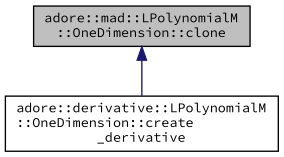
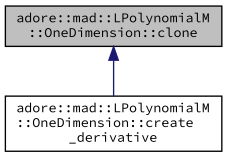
node "adore::derivative::LPolynomialM ::OneDimension::create _derivative": label "adore::derivative::LPolynomialM ::OneDimension::create _derivative" -> "adore::mad::LPolynomialM ::OneDimension::create _derivative"
